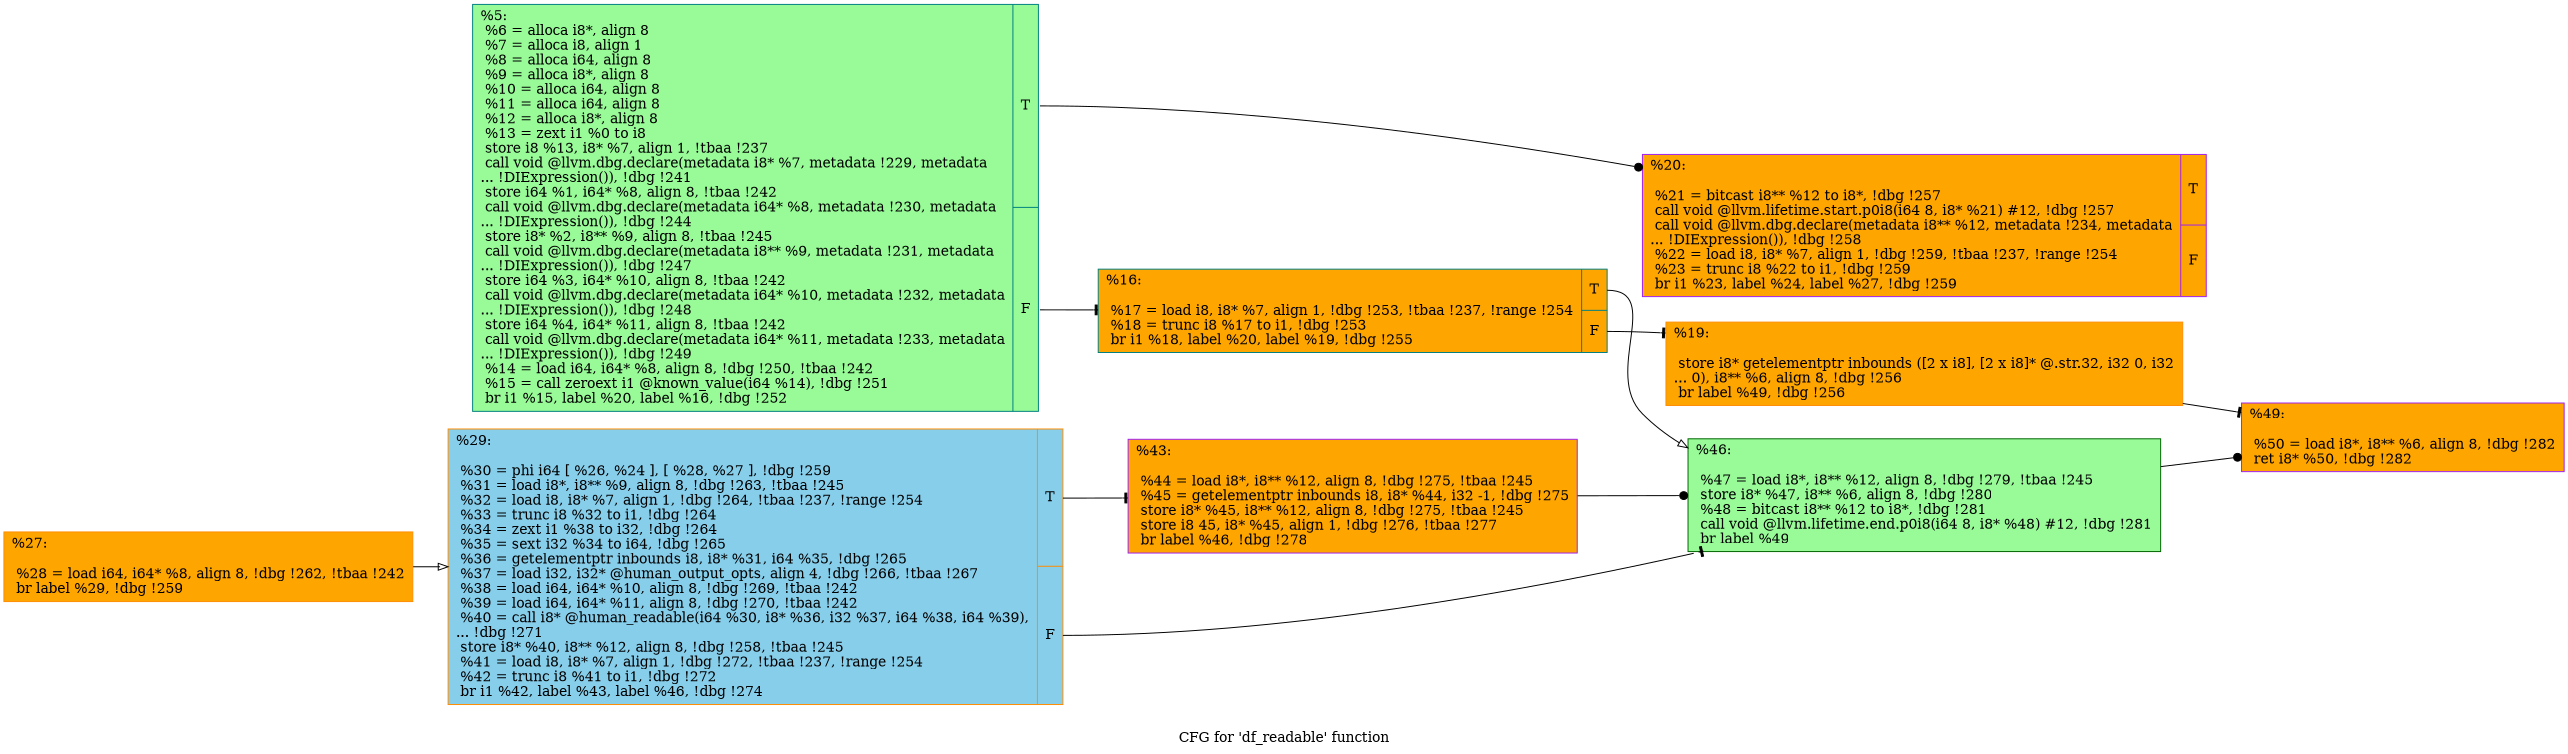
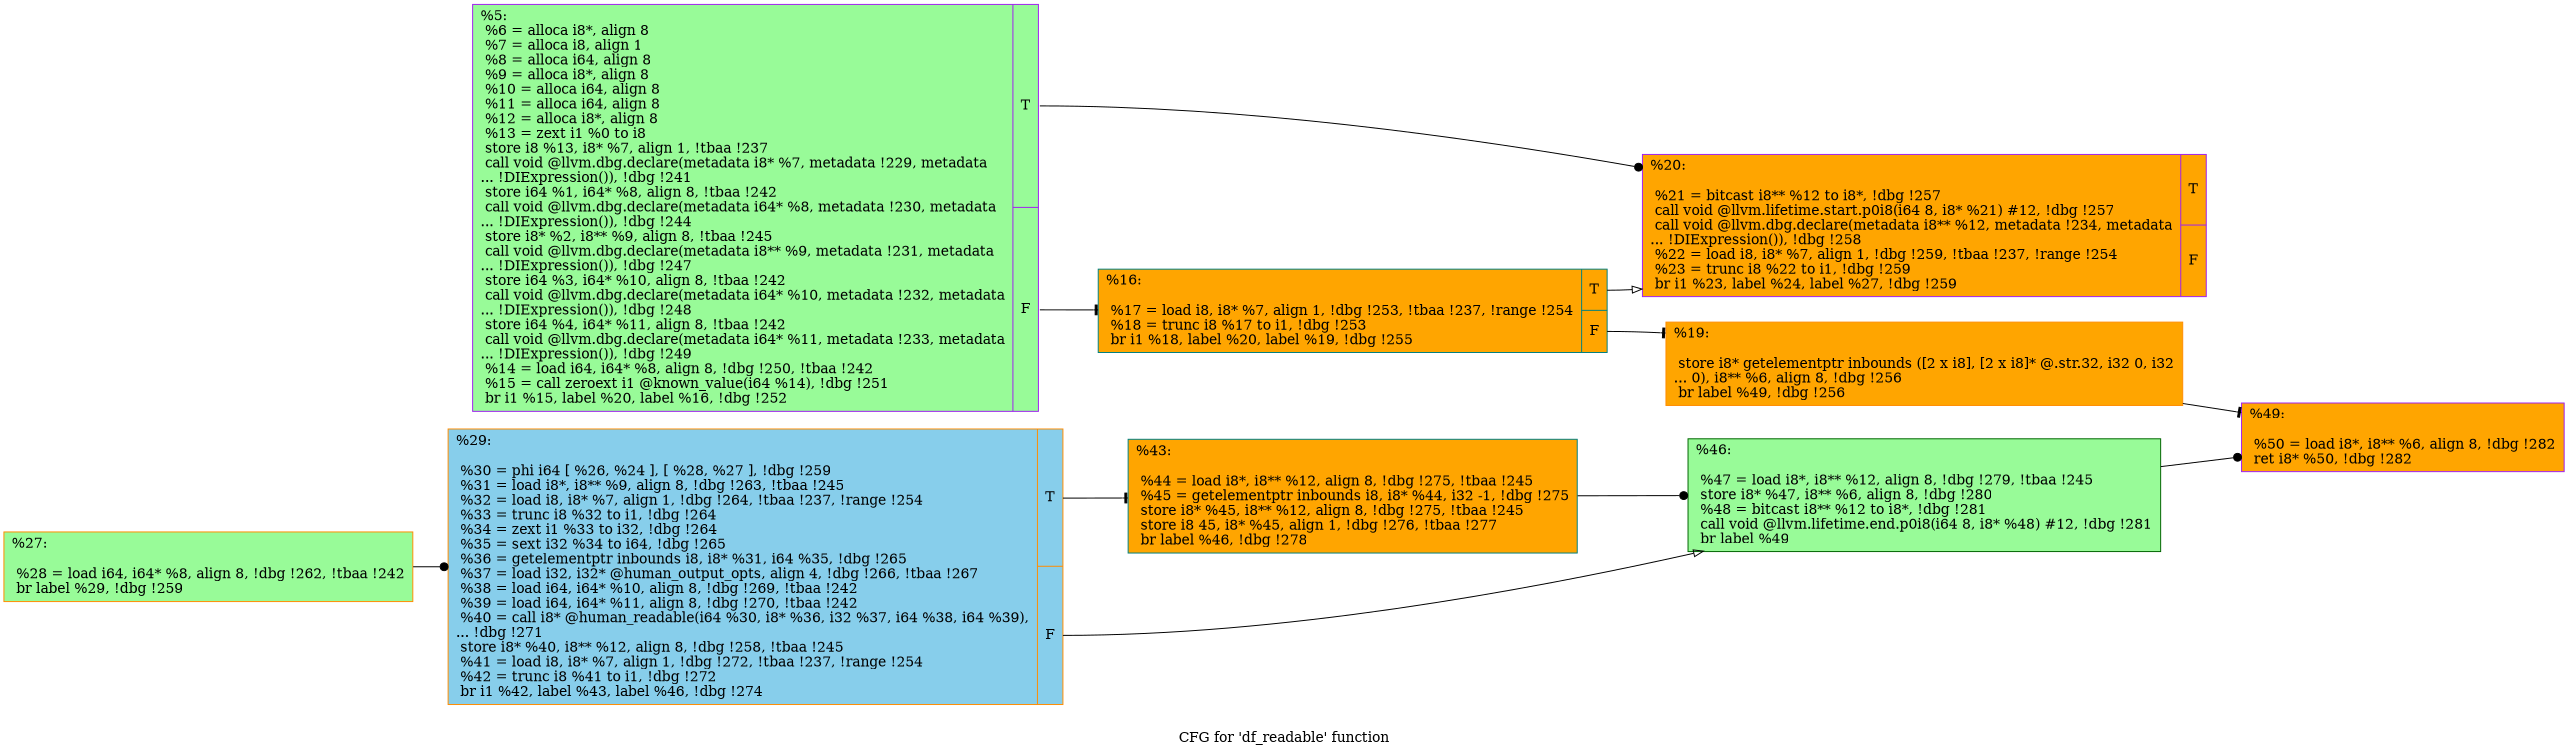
node "%5:": color teal -> purple
edge "%16:" -> "%46:": now "%16:" -> "%20:"
node "%43:": color purple -> teal
node "%29:": text "%34 = zext i1 %38 to i32, !dbg !264" -> "%34 = zext i1 %33 to i32, !dbg !264"
node "%27:": fillcolor orange -> palegreen
edge "%27:" -> "%29:": arrowhead onormal -> dot
edge "%29:" -> "%46:": arrowhead tee -> onormal
